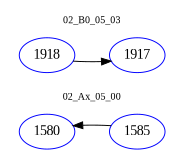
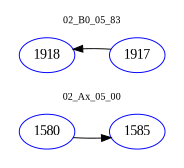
cluster "02_B0_05_03": label "02_B0_05_03" -> "02_B0_05_83"
edge "1918" -> "1917": reversed
edge "1585" -> "1580": reversed
